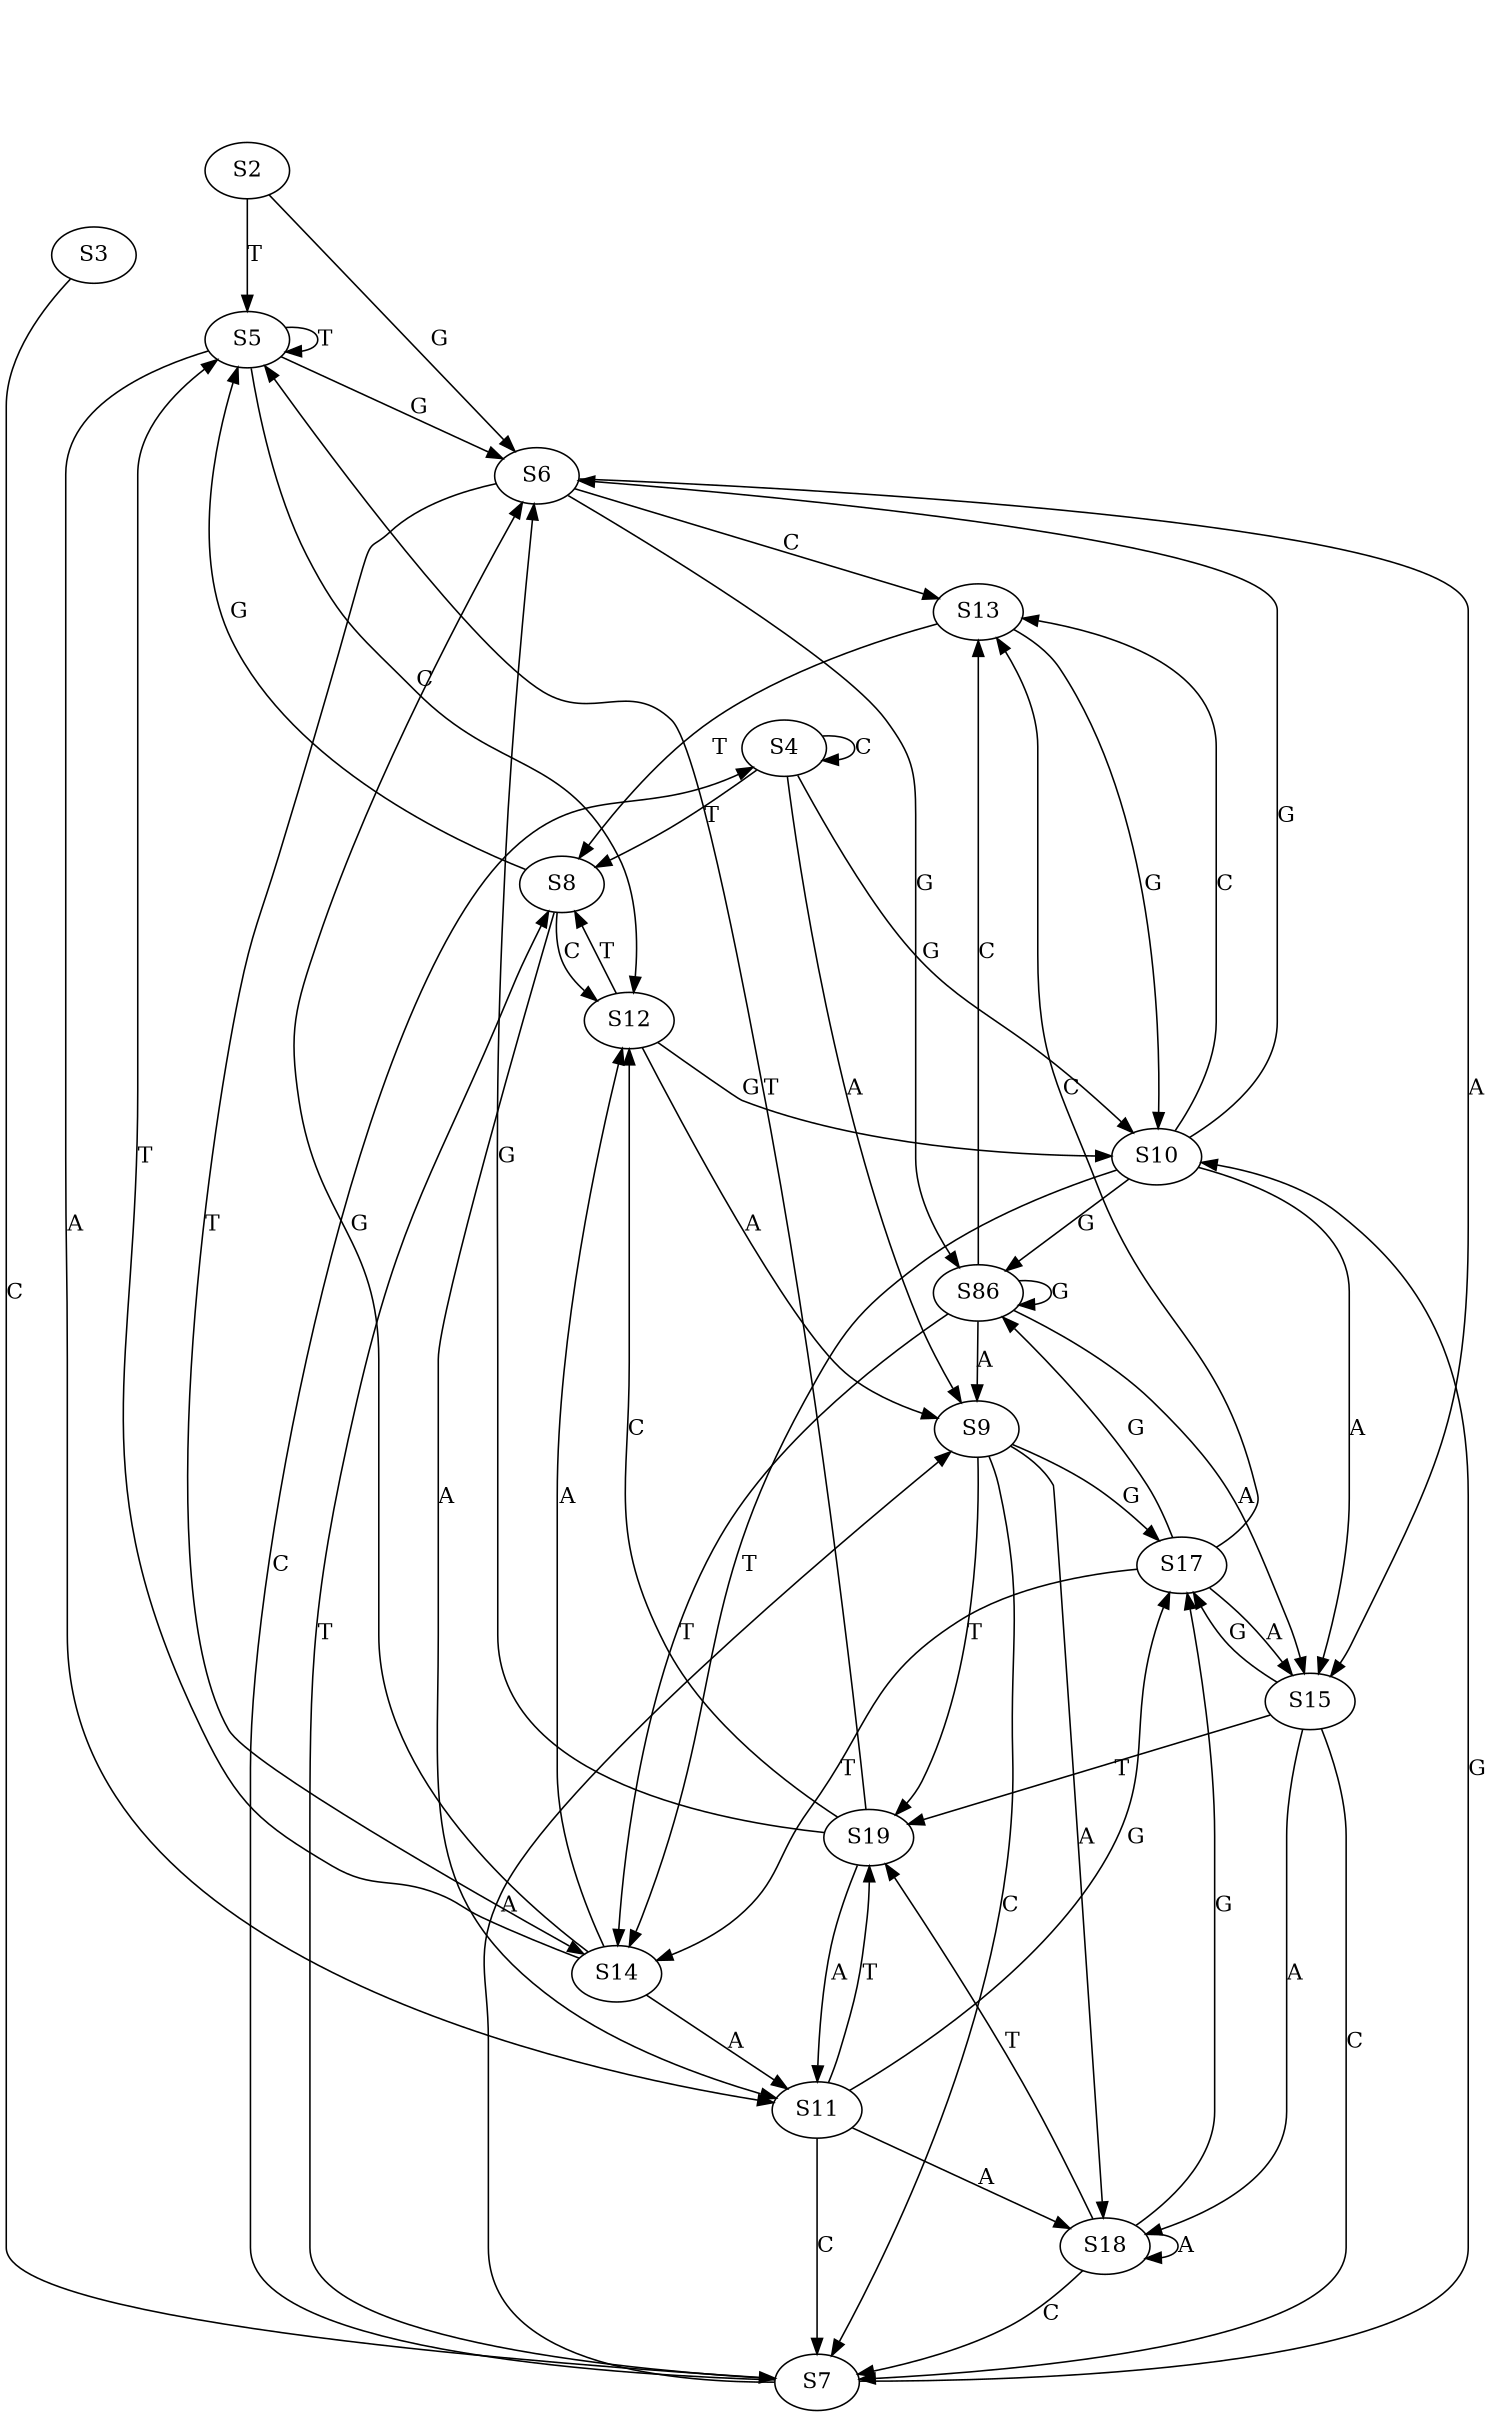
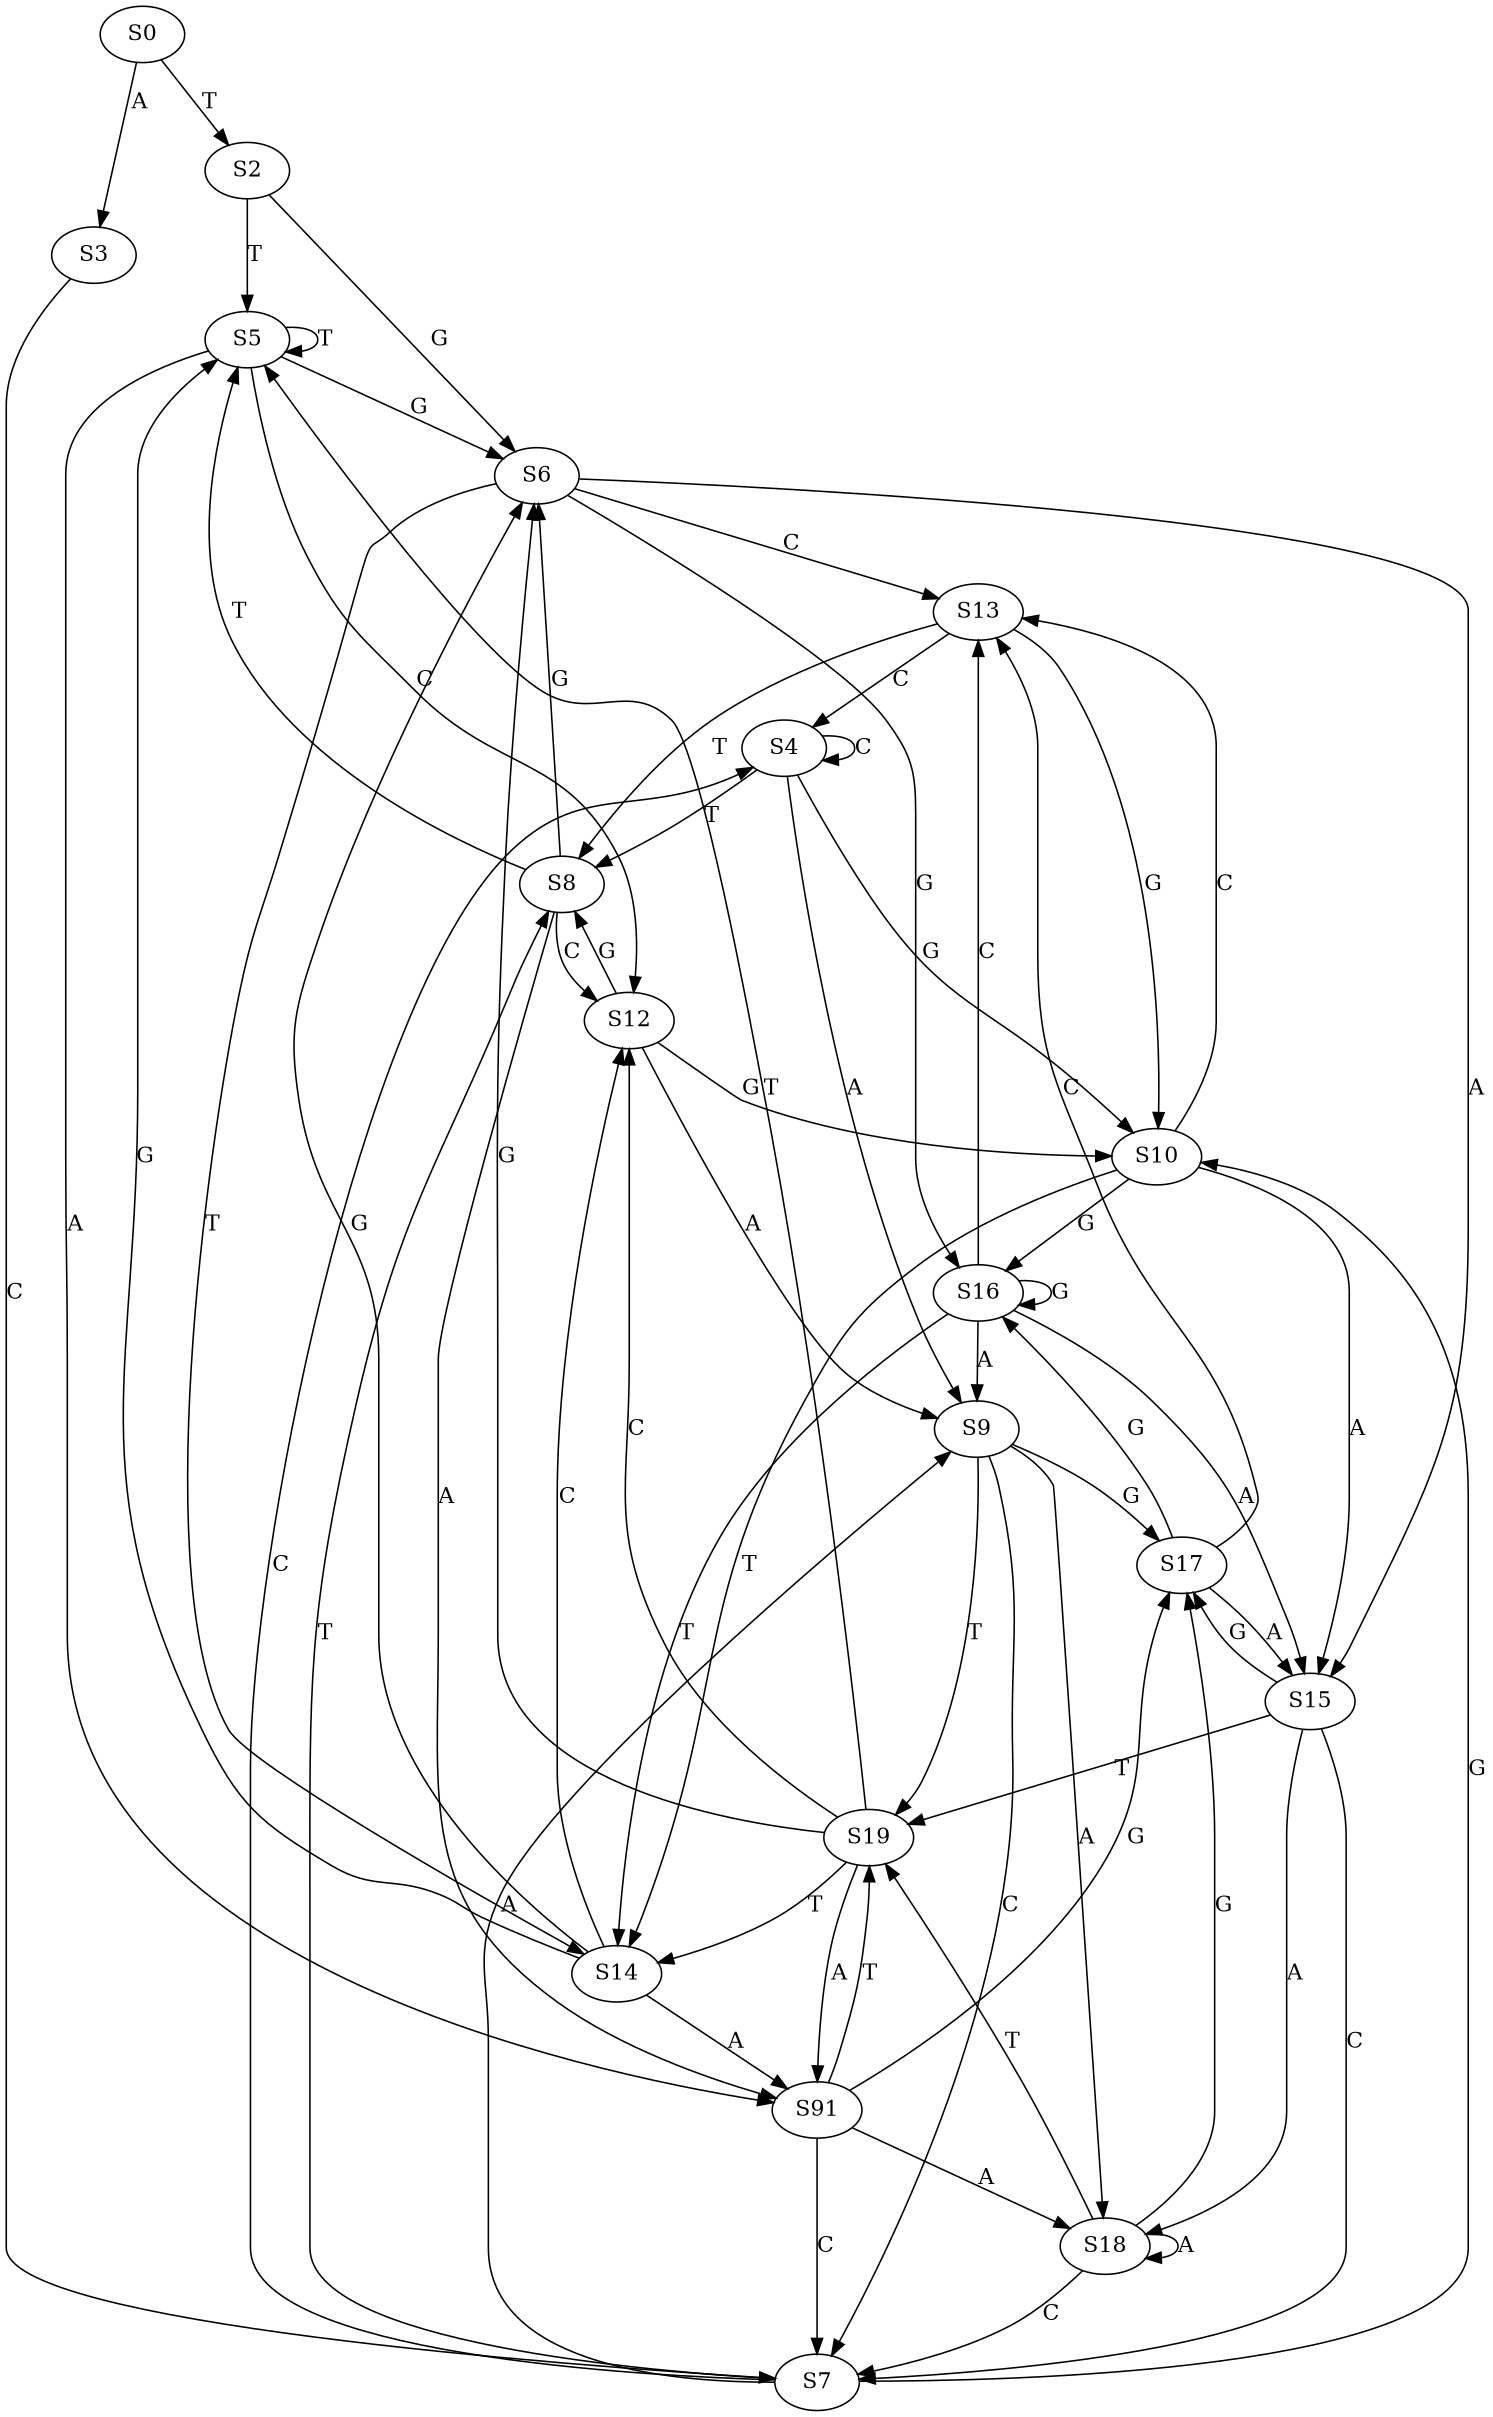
node "S0": added
edge "S10" -> "S6": now "S8" -> "S6"
edge "S8" -> "S5": label "G" -> "T"
edge "S13" -> "S4": added, label "C"
edge "S12" -> "S8": label "T" -> "G"
edge "S14" -> "S5": label "T" -> "G"
node "S86": label "S86" -> "S16"
edge "S14" -> "S12": label "A" -> "C"
edge "S17" -> "S14": now "S19" -> "S14"
node "S11": label "S11" -> "S91"
